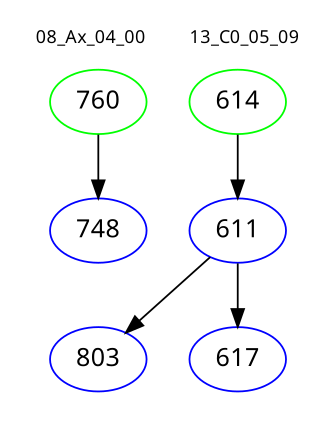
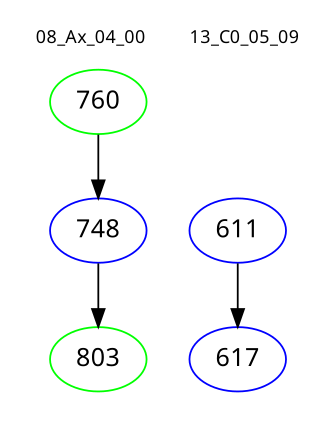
node "614": removed
edge "611" -> "803": now "748" -> "803"
node "803": color blue -> green
